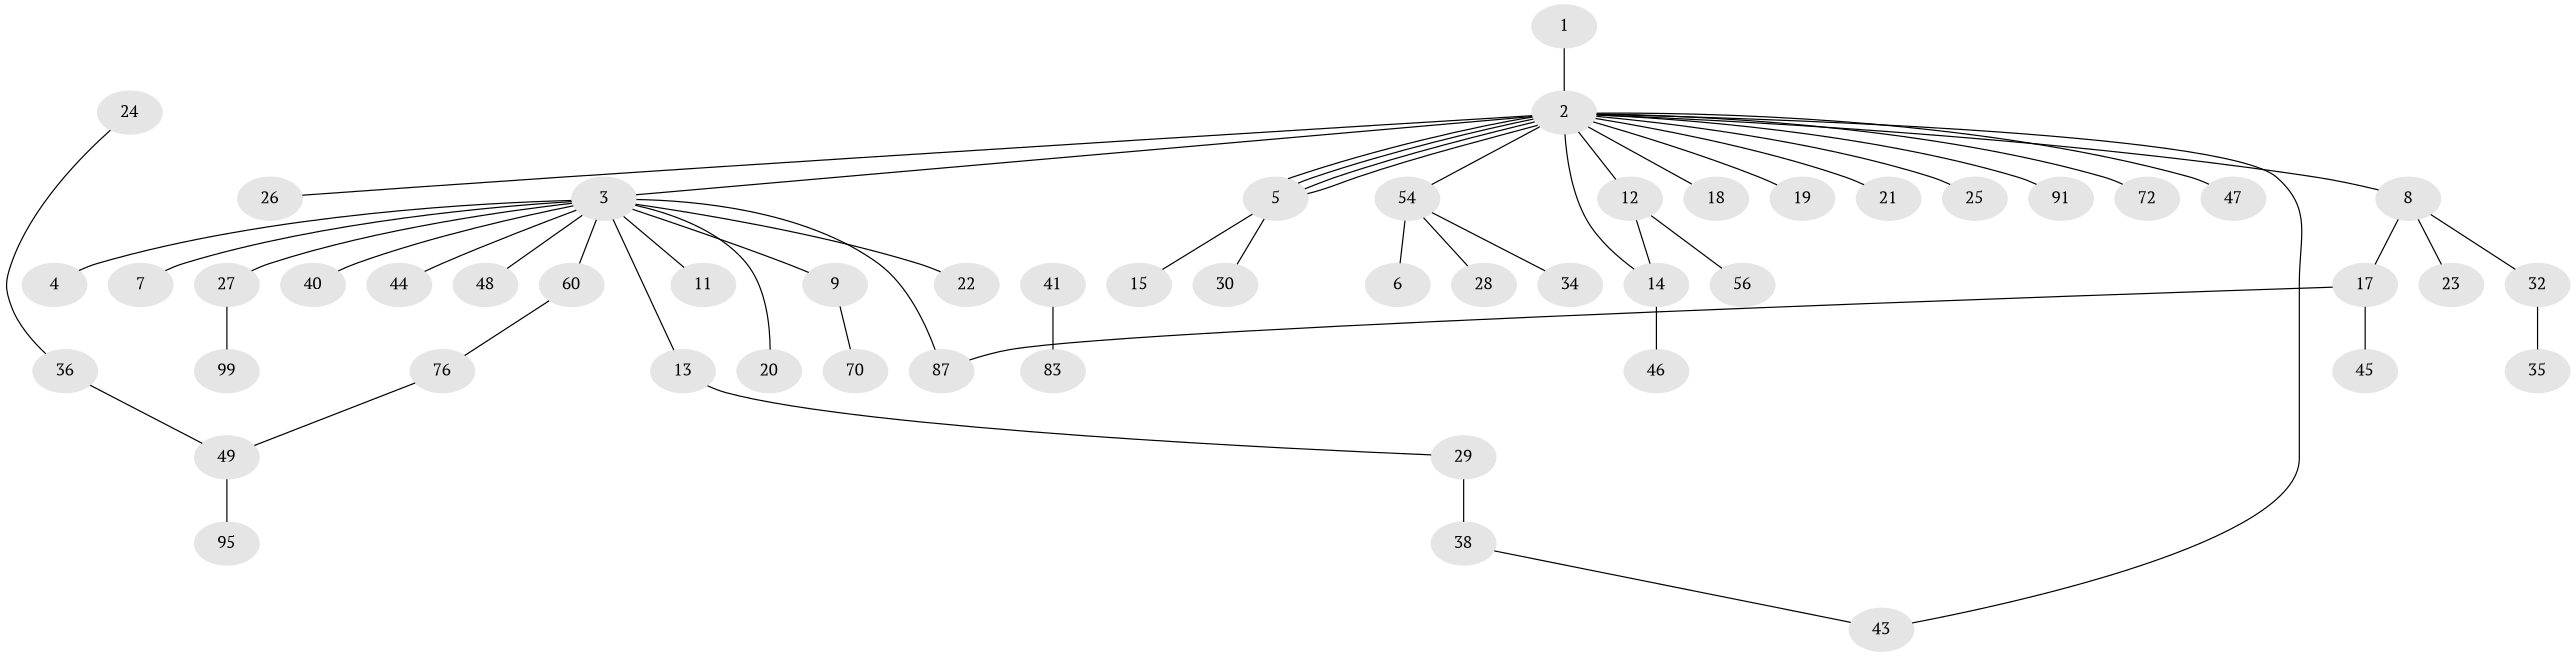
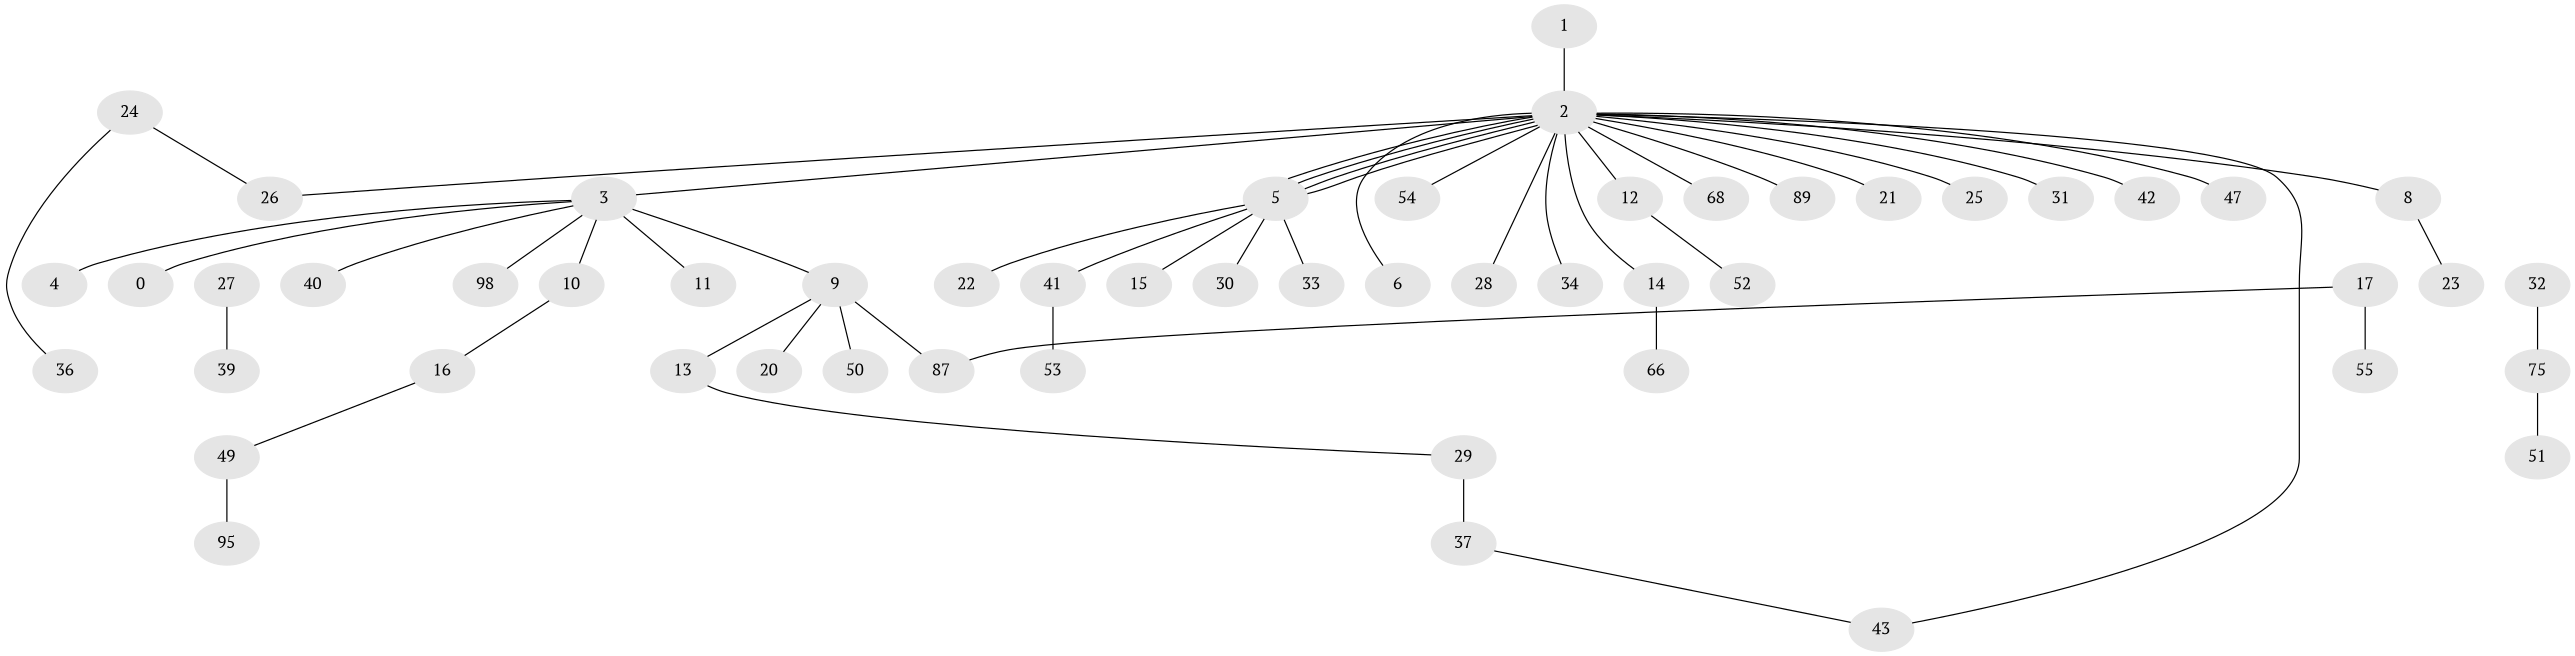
edge "24" -- "26": added
node "18": label "18" -> "68"
node "19": label "19" -> "89"
node "91": label "91" -> "31"
node "72": label "72" -> "42"
edge "3" -- "87": now "9" -- "87"
edge "3" -- "27": removed
edge "3" -- "22": now "5" -- "22"
edge "5" -- "41": added
edge "54" -- "6": now "2" -- "6"
edge "54" -- "28": now "2" -- "28"
edge "54" -- "34": now "2" -- "34"
edge "12" -- "14": removed
edge "8" -- "17": removed
edge "8" -- "32": removed
edge "3" -- "20": now "9" -- "20"
node "7": label "7" -> "0"
node "44": removed
node "48": label "48" -> "98"
node "60": label "60" -> "10"
edge "3" -- "13": now "9" -- "13"
node "33": added
node "56": label "56" -> "52"
node "99": label "99" -> "39"
node "76": label "76" -> "16"
node "70": label "70" -> "50"
node "83": label "83" -> "53"
node "46": label "46" -> "66"
node "45": label "45" -> "55"
node "35": label "35" -> "75"
edge "36" -- "49": removed
node "51": added
node "38": label "38" -> "37"
